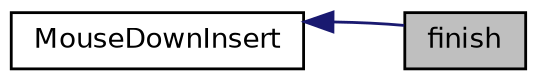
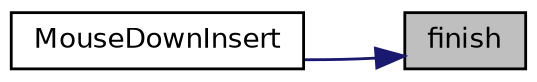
edge "finish" -> "MouseDownInsert": reversed
